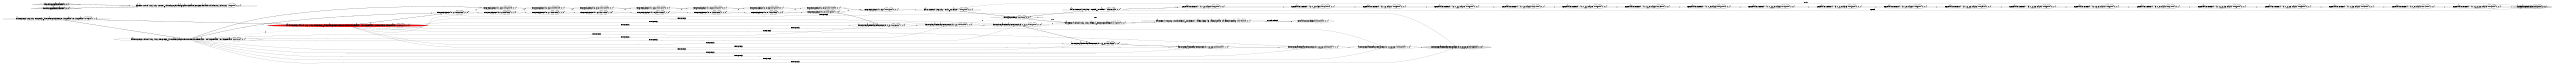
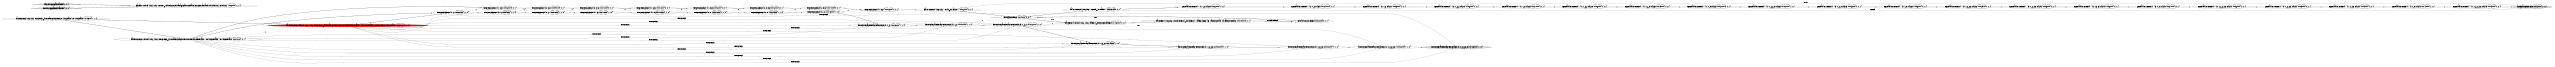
edge "results.add(nonWindowedRecord)@@@20@@@['0', '0', '1']" -> "!testOutputTopic.isEmpty()@@@17@@@['0', '0', '1']": style dotted -> bold
edge "!testOutputTopic.isEmpty()@@@17@@@['0', '0', '1']" -> "results.add(nonWindowedRecord)@@@20@@@['0', '0', '1']": added, label "true"
